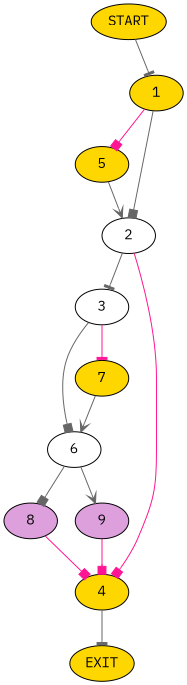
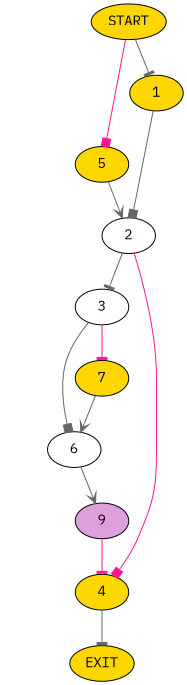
edge "1" -> "5": now "START" -> "5"
node "8": removed
edge "9" -> "4": arrowhead box -> tee
